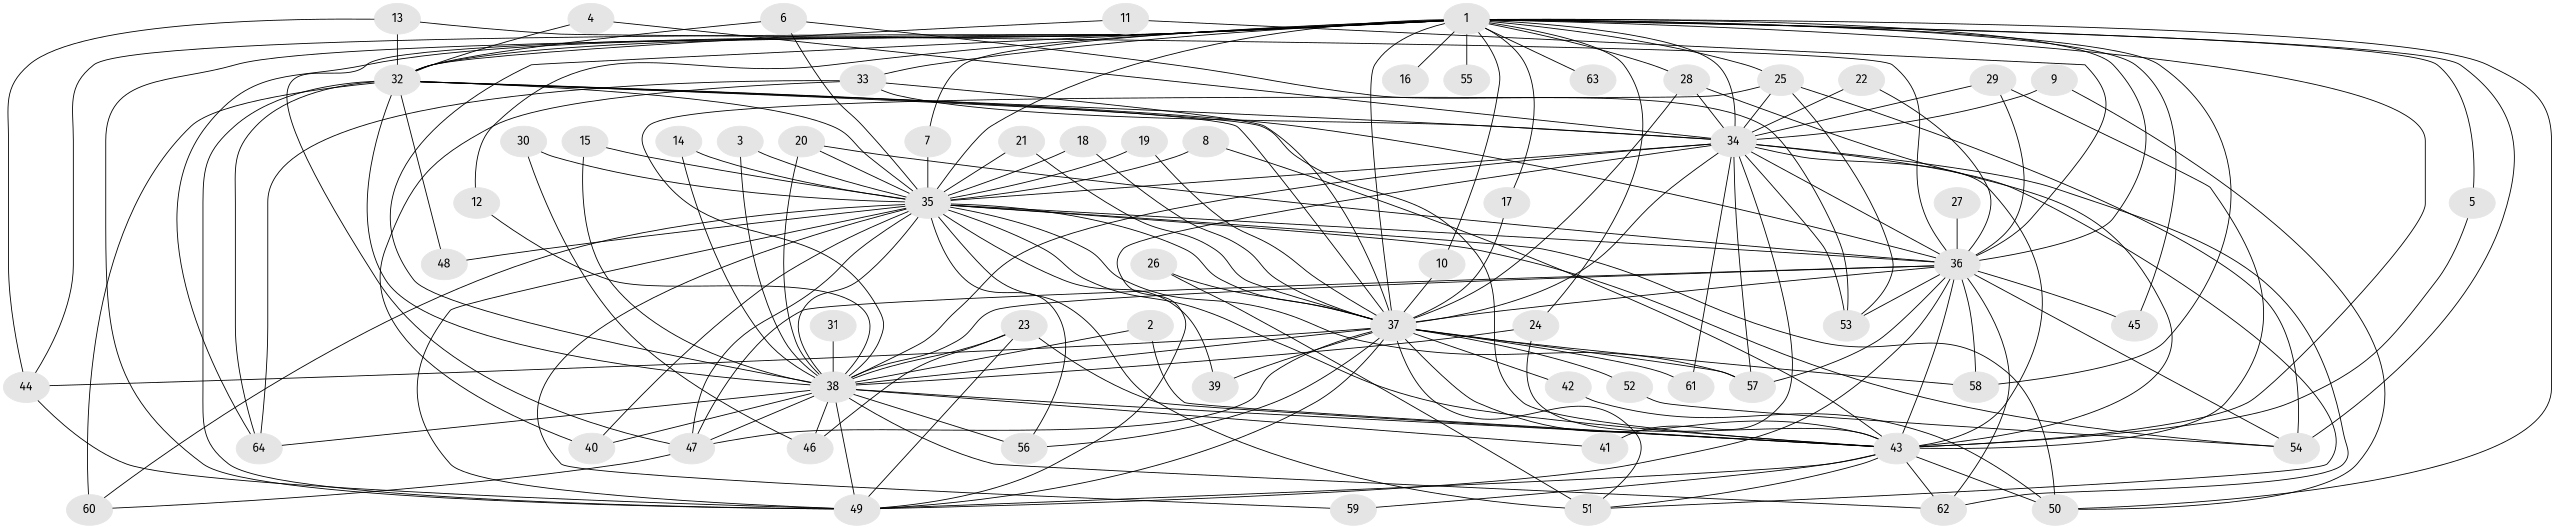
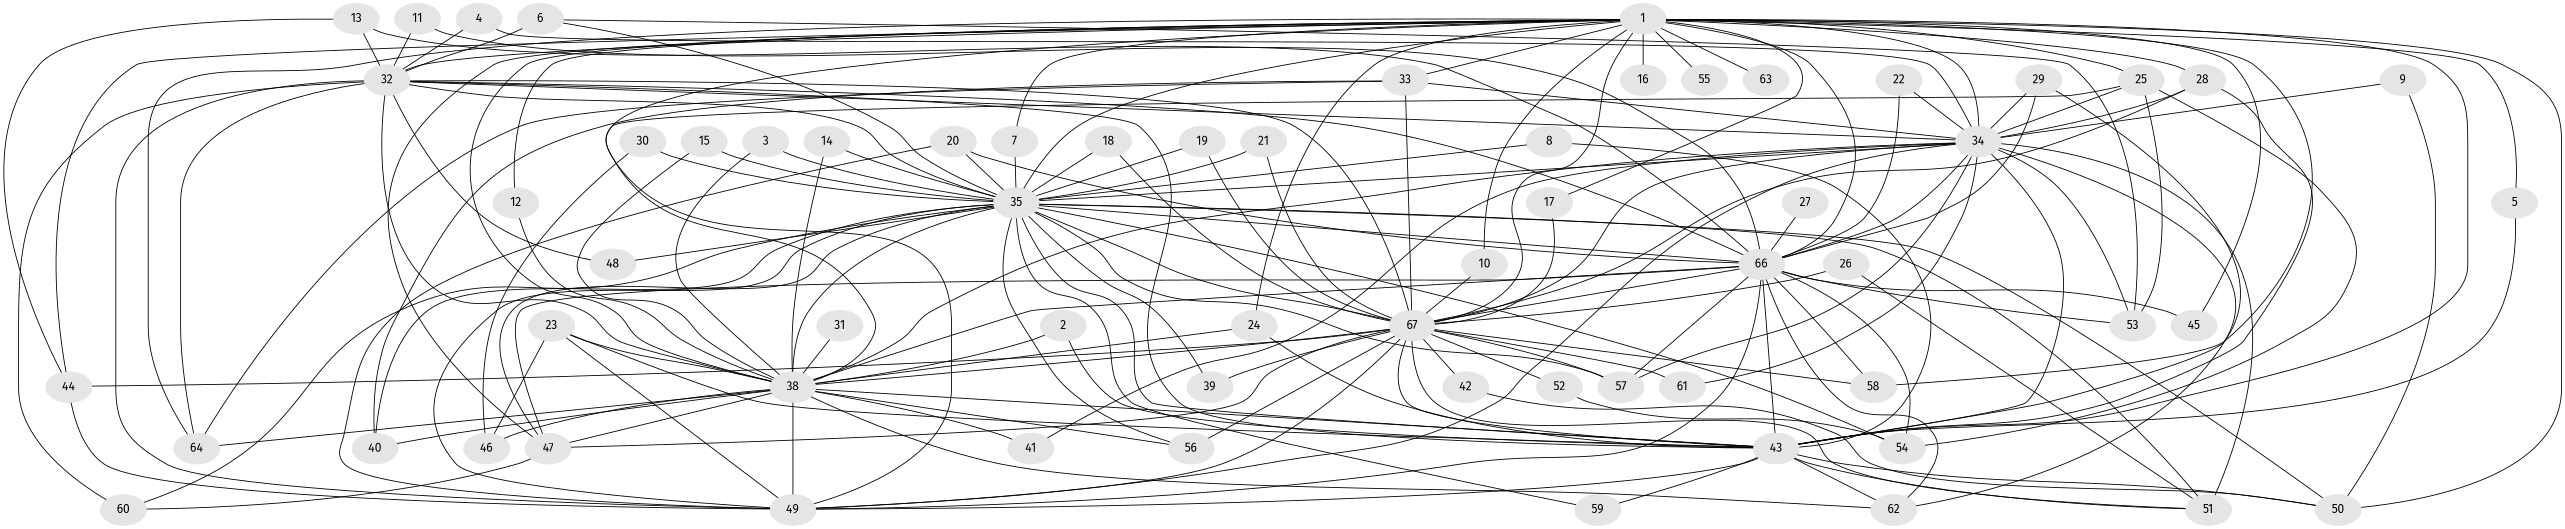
edge "1" -- "54": removed
edge "20" -- "38": now "20" -- "49"
node "36": label "36" -> "66"
node "37": label "37" -> "67"
